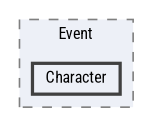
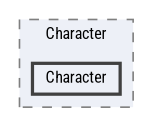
cluster "Event": label "Event" -> "Character"
